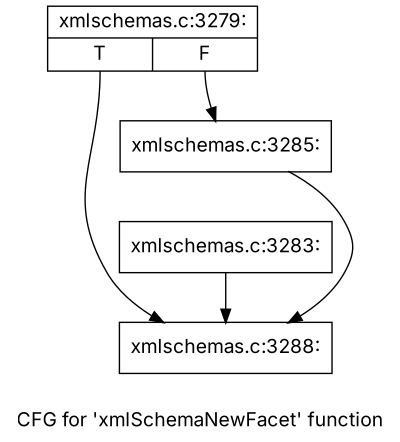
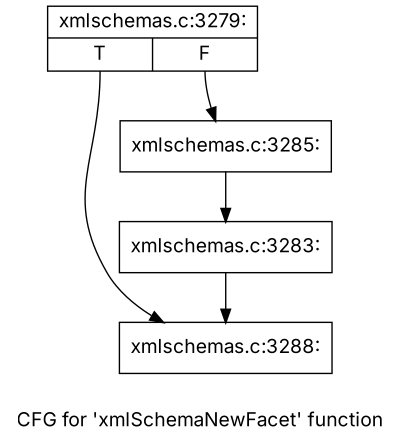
edge "xmlschemas.c:3285:" -> "xmlschemas.c:3288:": now "xmlschemas.c:3285:" -> "xmlschemas.c:3283:"
